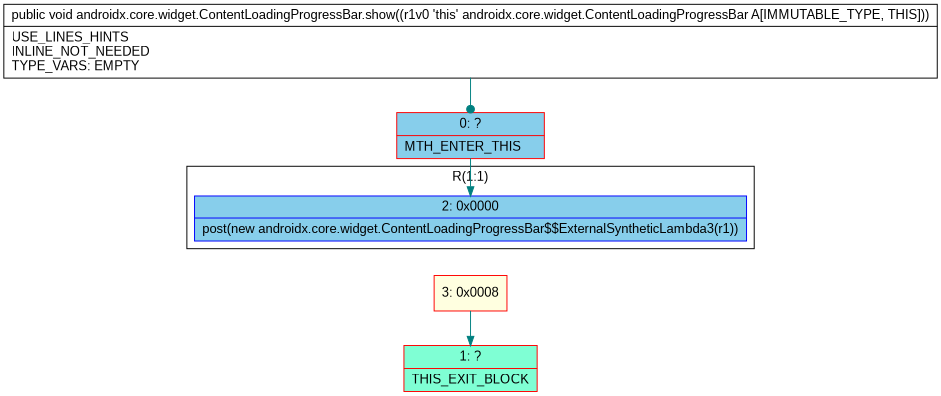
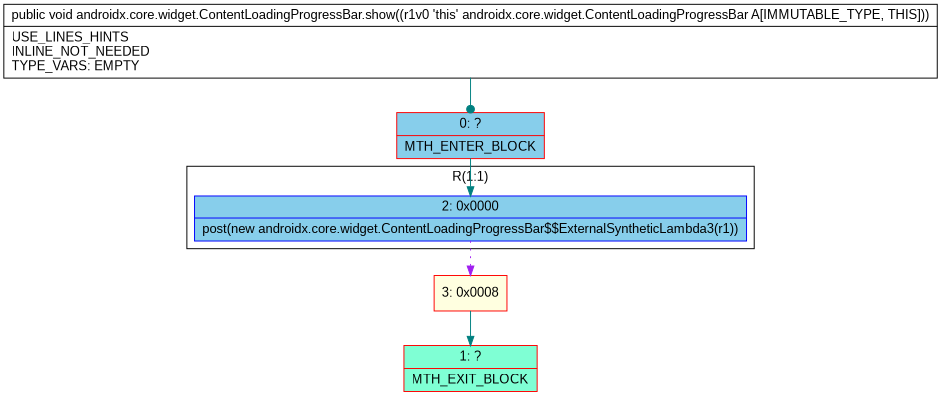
node "0: ?": text "MTH_ENTER_THIS" -> "MTH_ENTER_BLOCK"
edge "2: 0x0000" -> "3: 0x0008": added
node "1: ?": text "THIS_EXIT_BLOCK" -> "MTH_EXIT_BLOCK"
